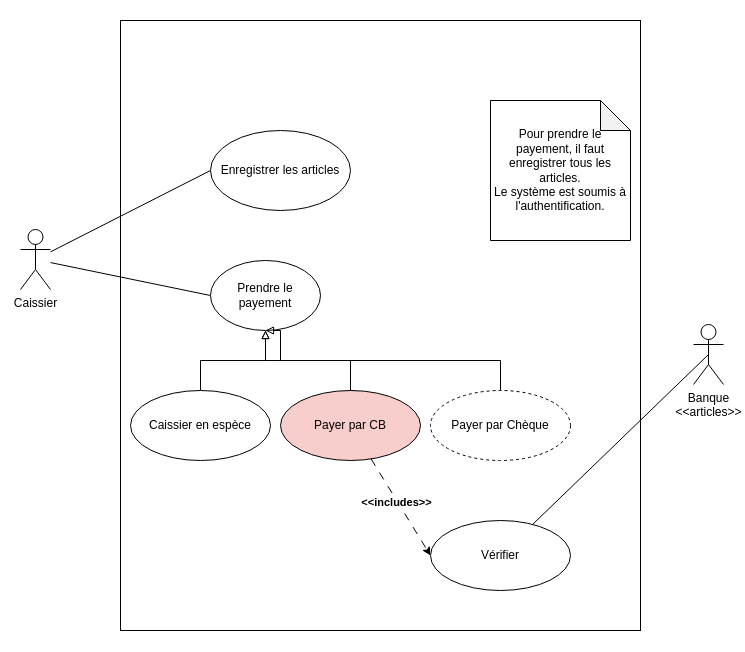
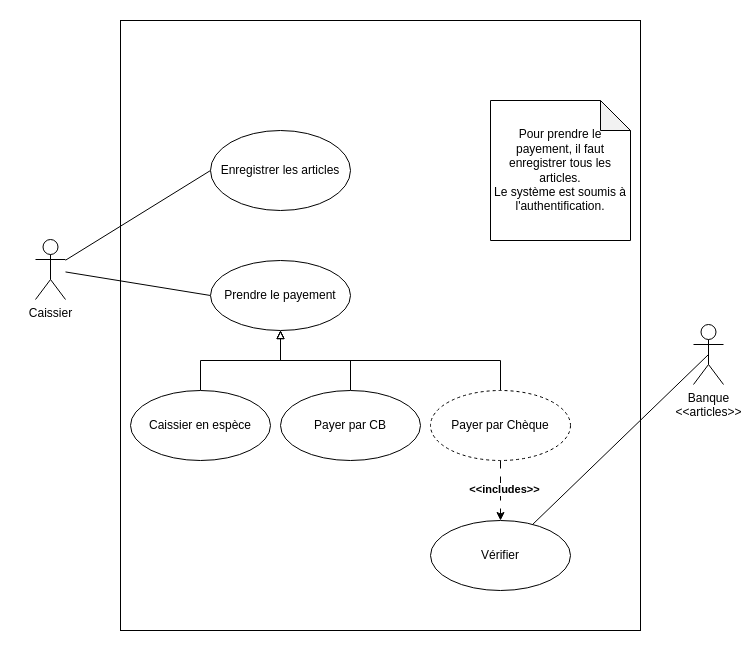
node "Caissier": moved (36, 260) -> (51, 270)
node "Prendre le payement": size 110x70 -> 140x70
node "Payer par CB": fillcolor #f8cecc -> #ffffff
edge "Payer par Chèque" -> "Vérifier": added, label "<<includes>>"
edge "Payer par CB" -> "Vérifier": removed, label "<<includes>>"
